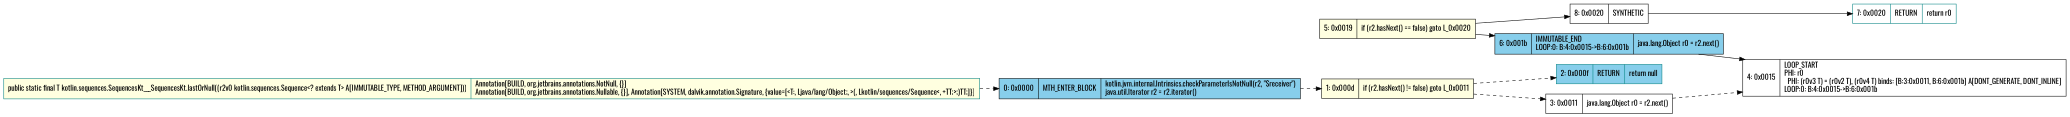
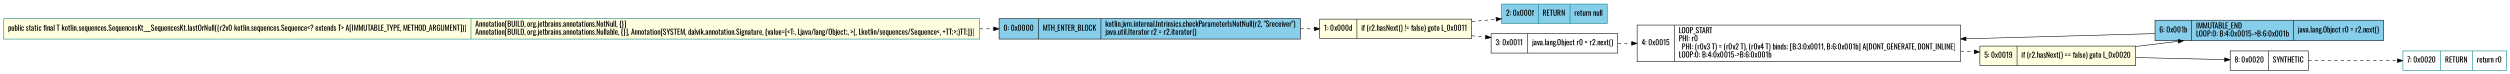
edge "8: 0x0020" -> "7: 0x0020": style solid -> dashed
edge "4: 0x0015" -> "5: 0x0019": added
